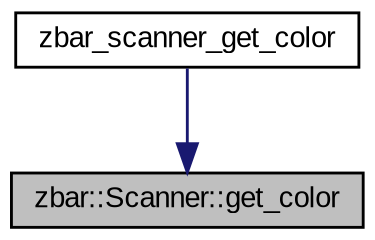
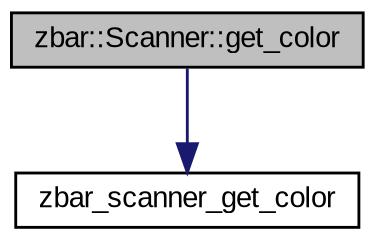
edge "zbar_scanner_get_color" -> "zbar::Scanner::get_color": reversed
